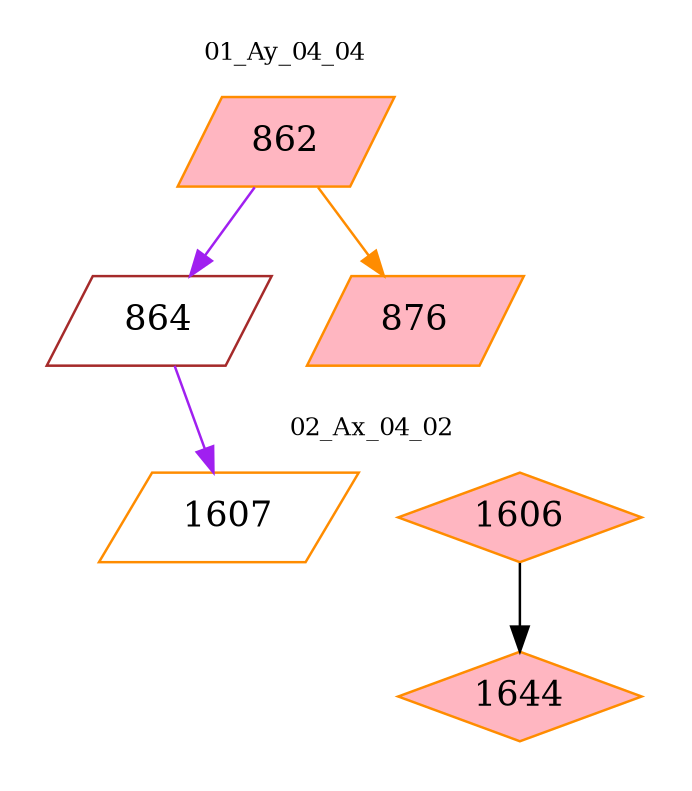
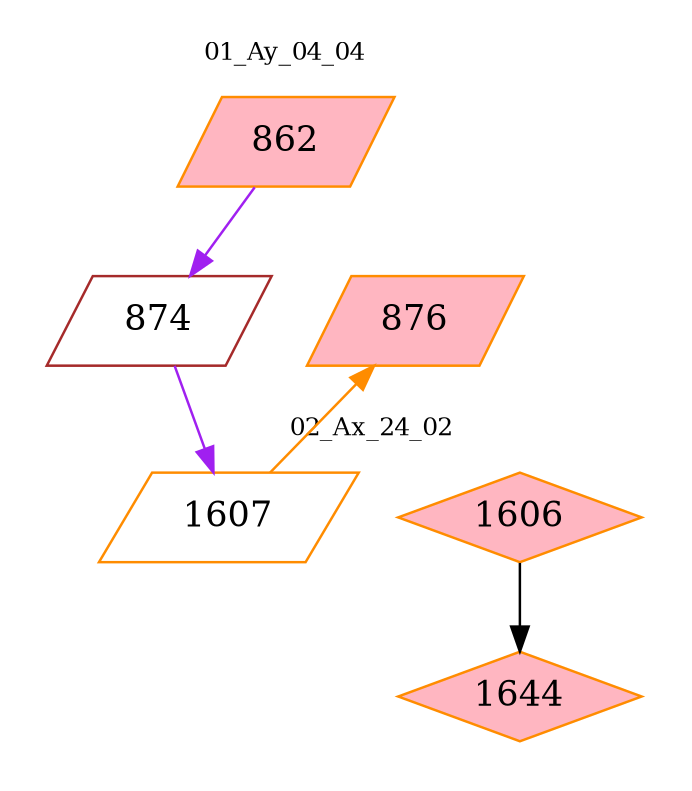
edge "862" -> "876": now "1607" -> "876"
node "864": label "864" -> "874"
cluster "02_Ax_04_02": label "02_Ax_04_02" -> "02_Ax_24_02"
